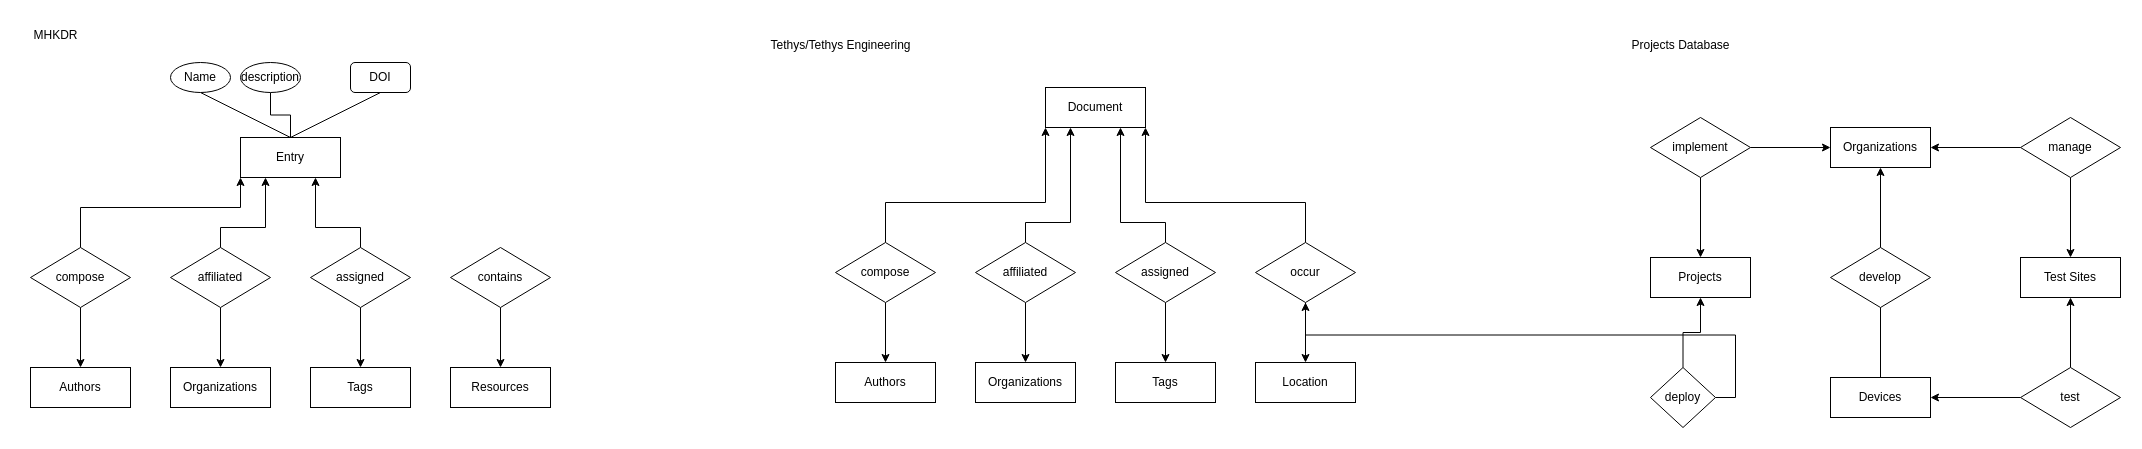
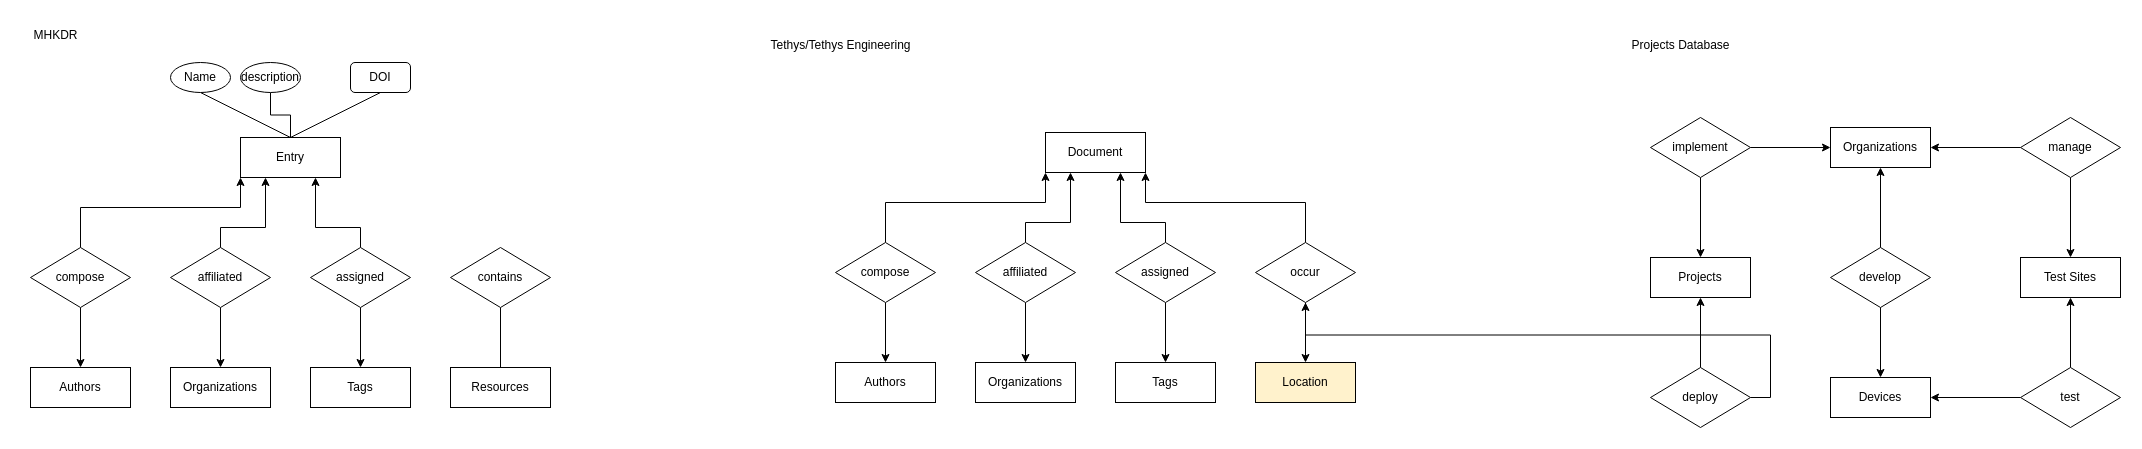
node "Document": moved (1096, 108) -> (1096, 153)
edge "contains" -> "Resources": arrowhead classic -> none
edge "develop" -- "Devices": arrowhead none -> classic
node "Location": fillcolor #ffffff -> #fff2cc
node "deploy": size 65x60 -> 100x60
